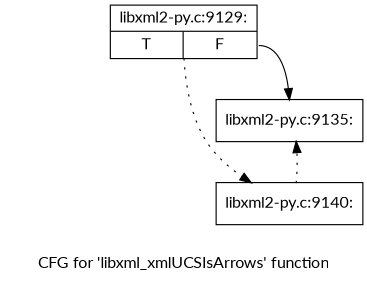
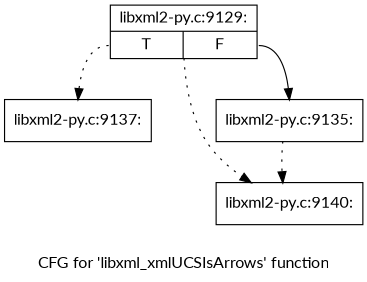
node "libxml2-py.c:9137:": added
edge "libxml2-py.c:9140:" -> "libxml2-py.c:9135:": reversed
